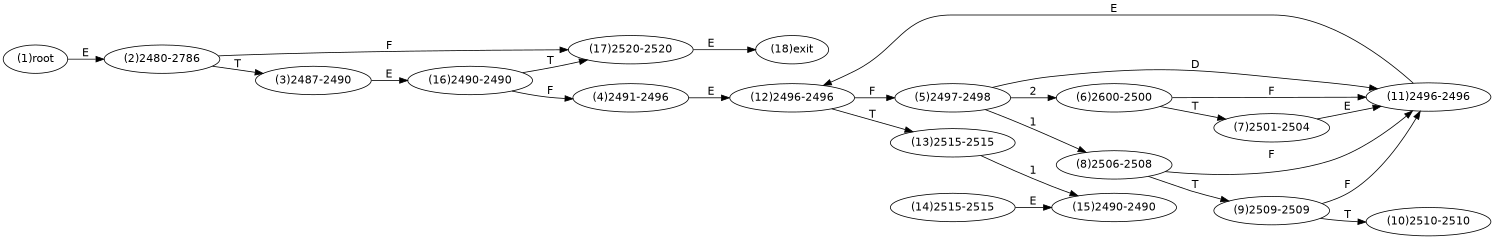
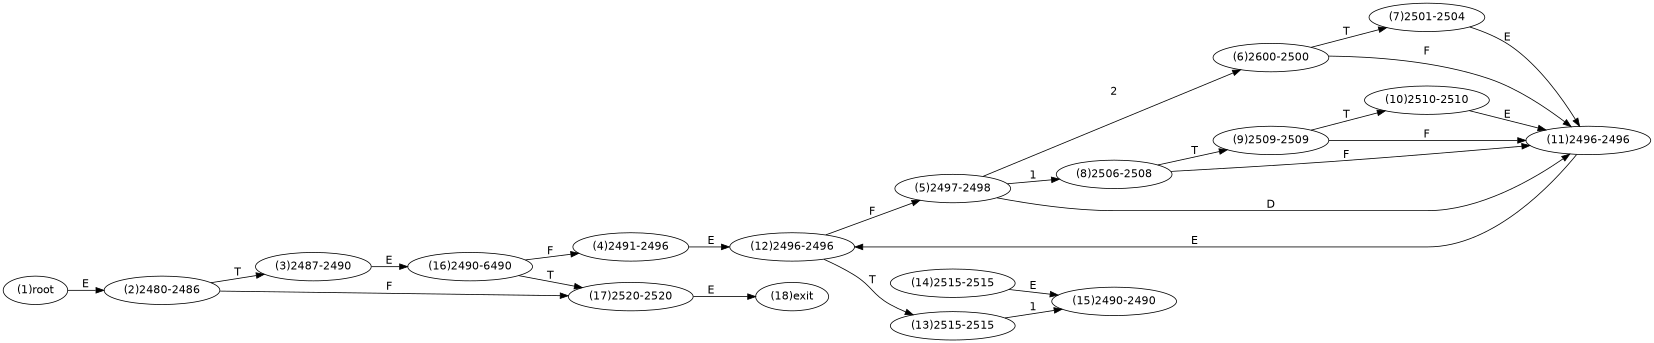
node "(2)2480-2786": label "(2)2480-2786" -> "(2)2480-2486"
node "(16)2490-2490": label "(16)2490-2490" -> "(16)2490-6490"
edge "(10)2510-2510" -> "(11)2496-2496": added, label "E"
